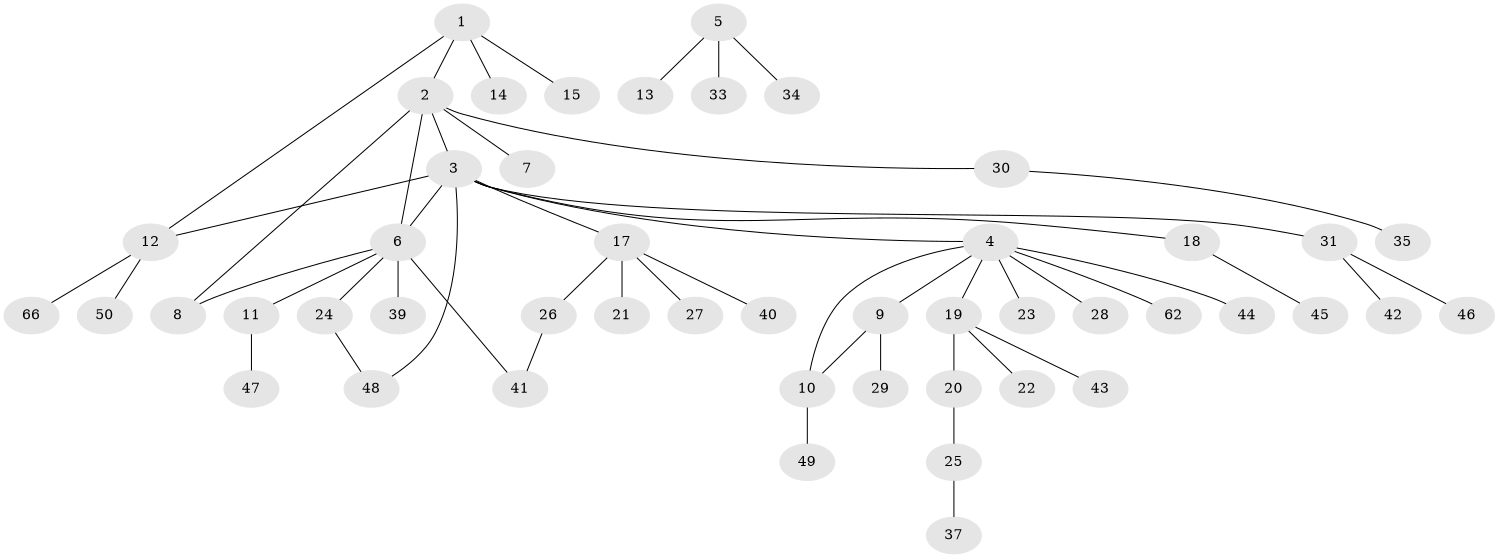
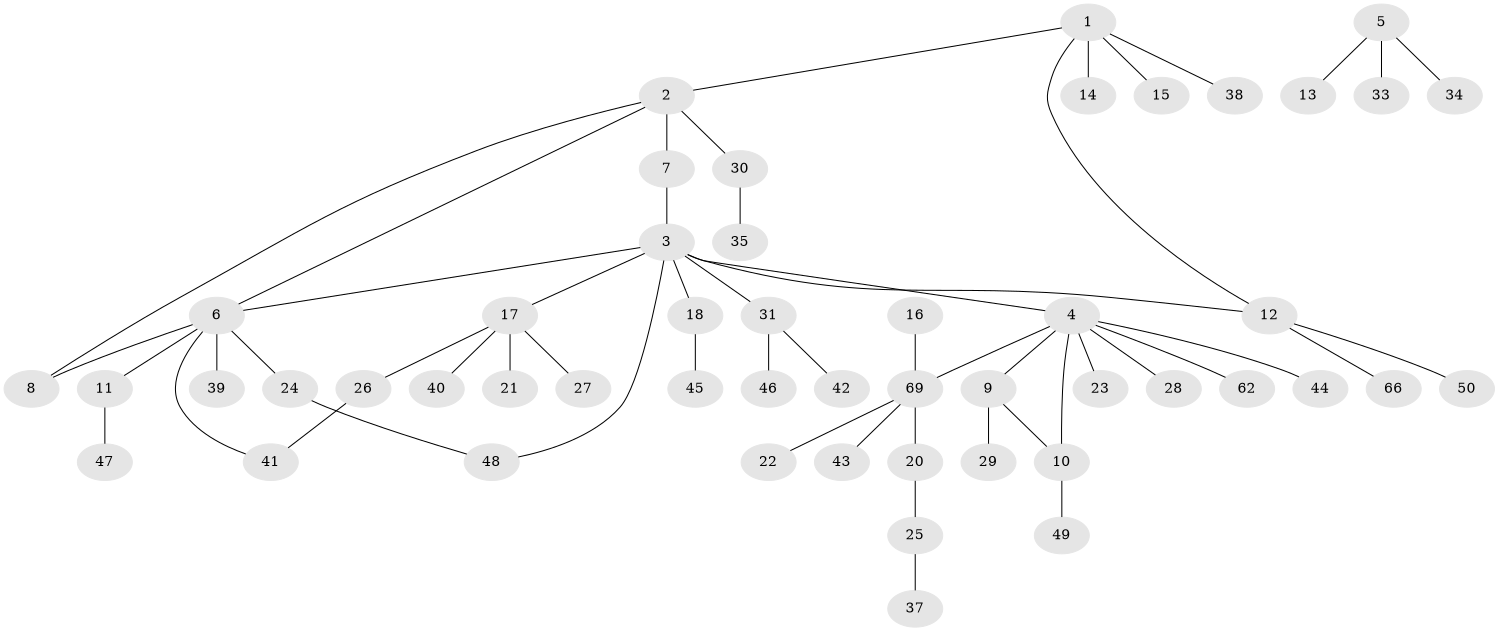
node "38": added
edge "2" -- "3": now "7" -- "3"
node "16": added
node "19": label "19" -> "69"
